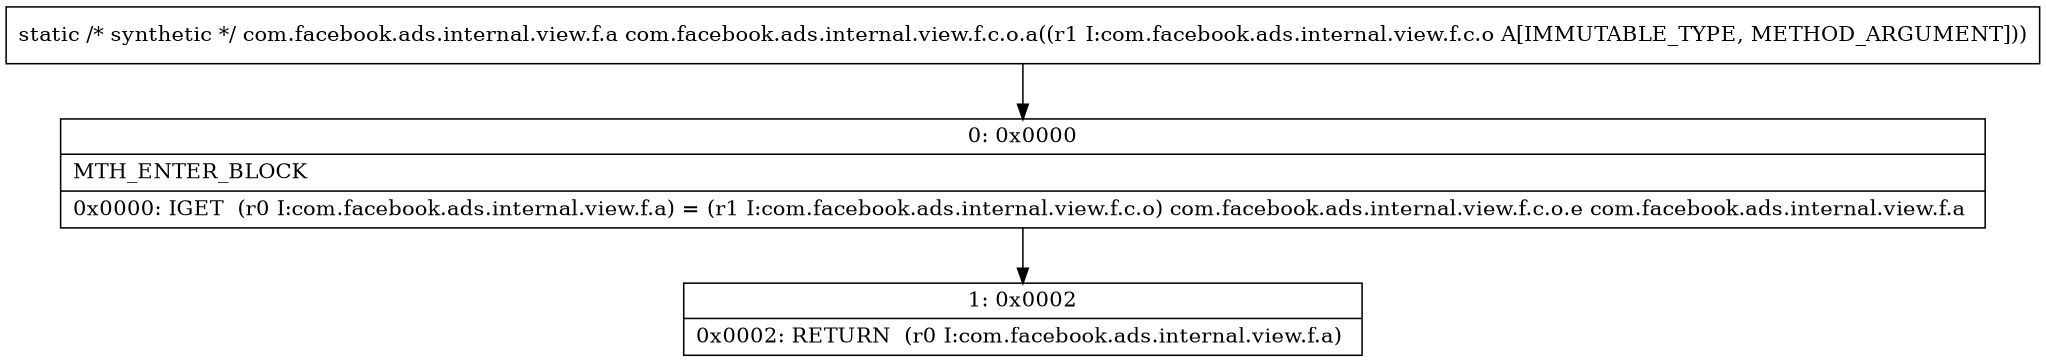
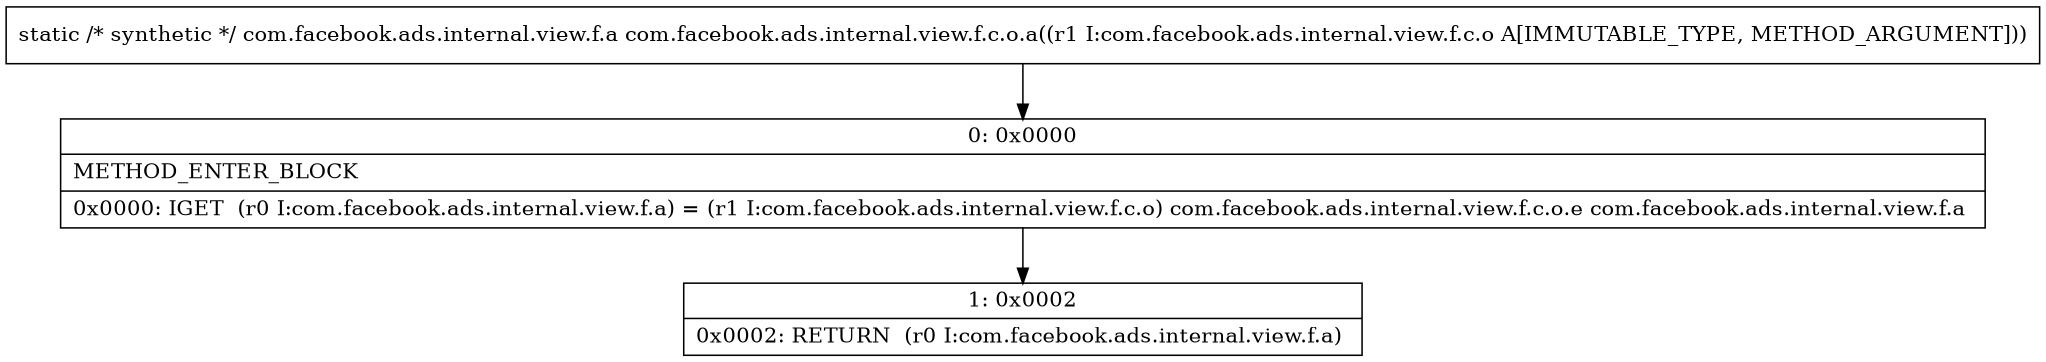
node "0: 0x0000": text "MTH_ENTER_BLOCK" -> "METHOD_ENTER_BLOCK"
